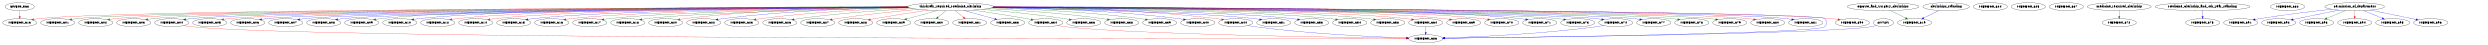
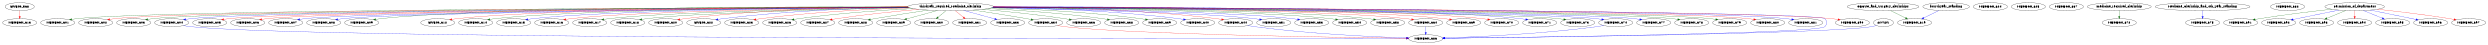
node "clerkships_standing": label "clerkships_standing" -> "fourthyear_standing"
edge "thirdyear_required_Medicine_clerkship" -> "MEDECK_613": removed
edge "thirdyear_required_Medicine_clerkship" -> "MEDECK_606": color blue -> red
edge "thirdyear_required_Medicine_clerkship" -> "MEDECK_614": color red -> darkgreen
edge "permission_of_department" -> "MEDECK_691": color blue -> darkgreen
edge "thirdyear_required_Medicine_clerkship" -> "MEDECK_628": color red -> darkgreen
node "MEDECK_610": removed
node "MEDECK_612": label "MEDECK_612" -> "HUBIO_612"
node "MEDECK_622": label "MEDECK_622" -> "HUBIO_622"
node "MEDECK_697": added
edge "MEDECK_604" -> "MEDECK_686": color red -> blue
